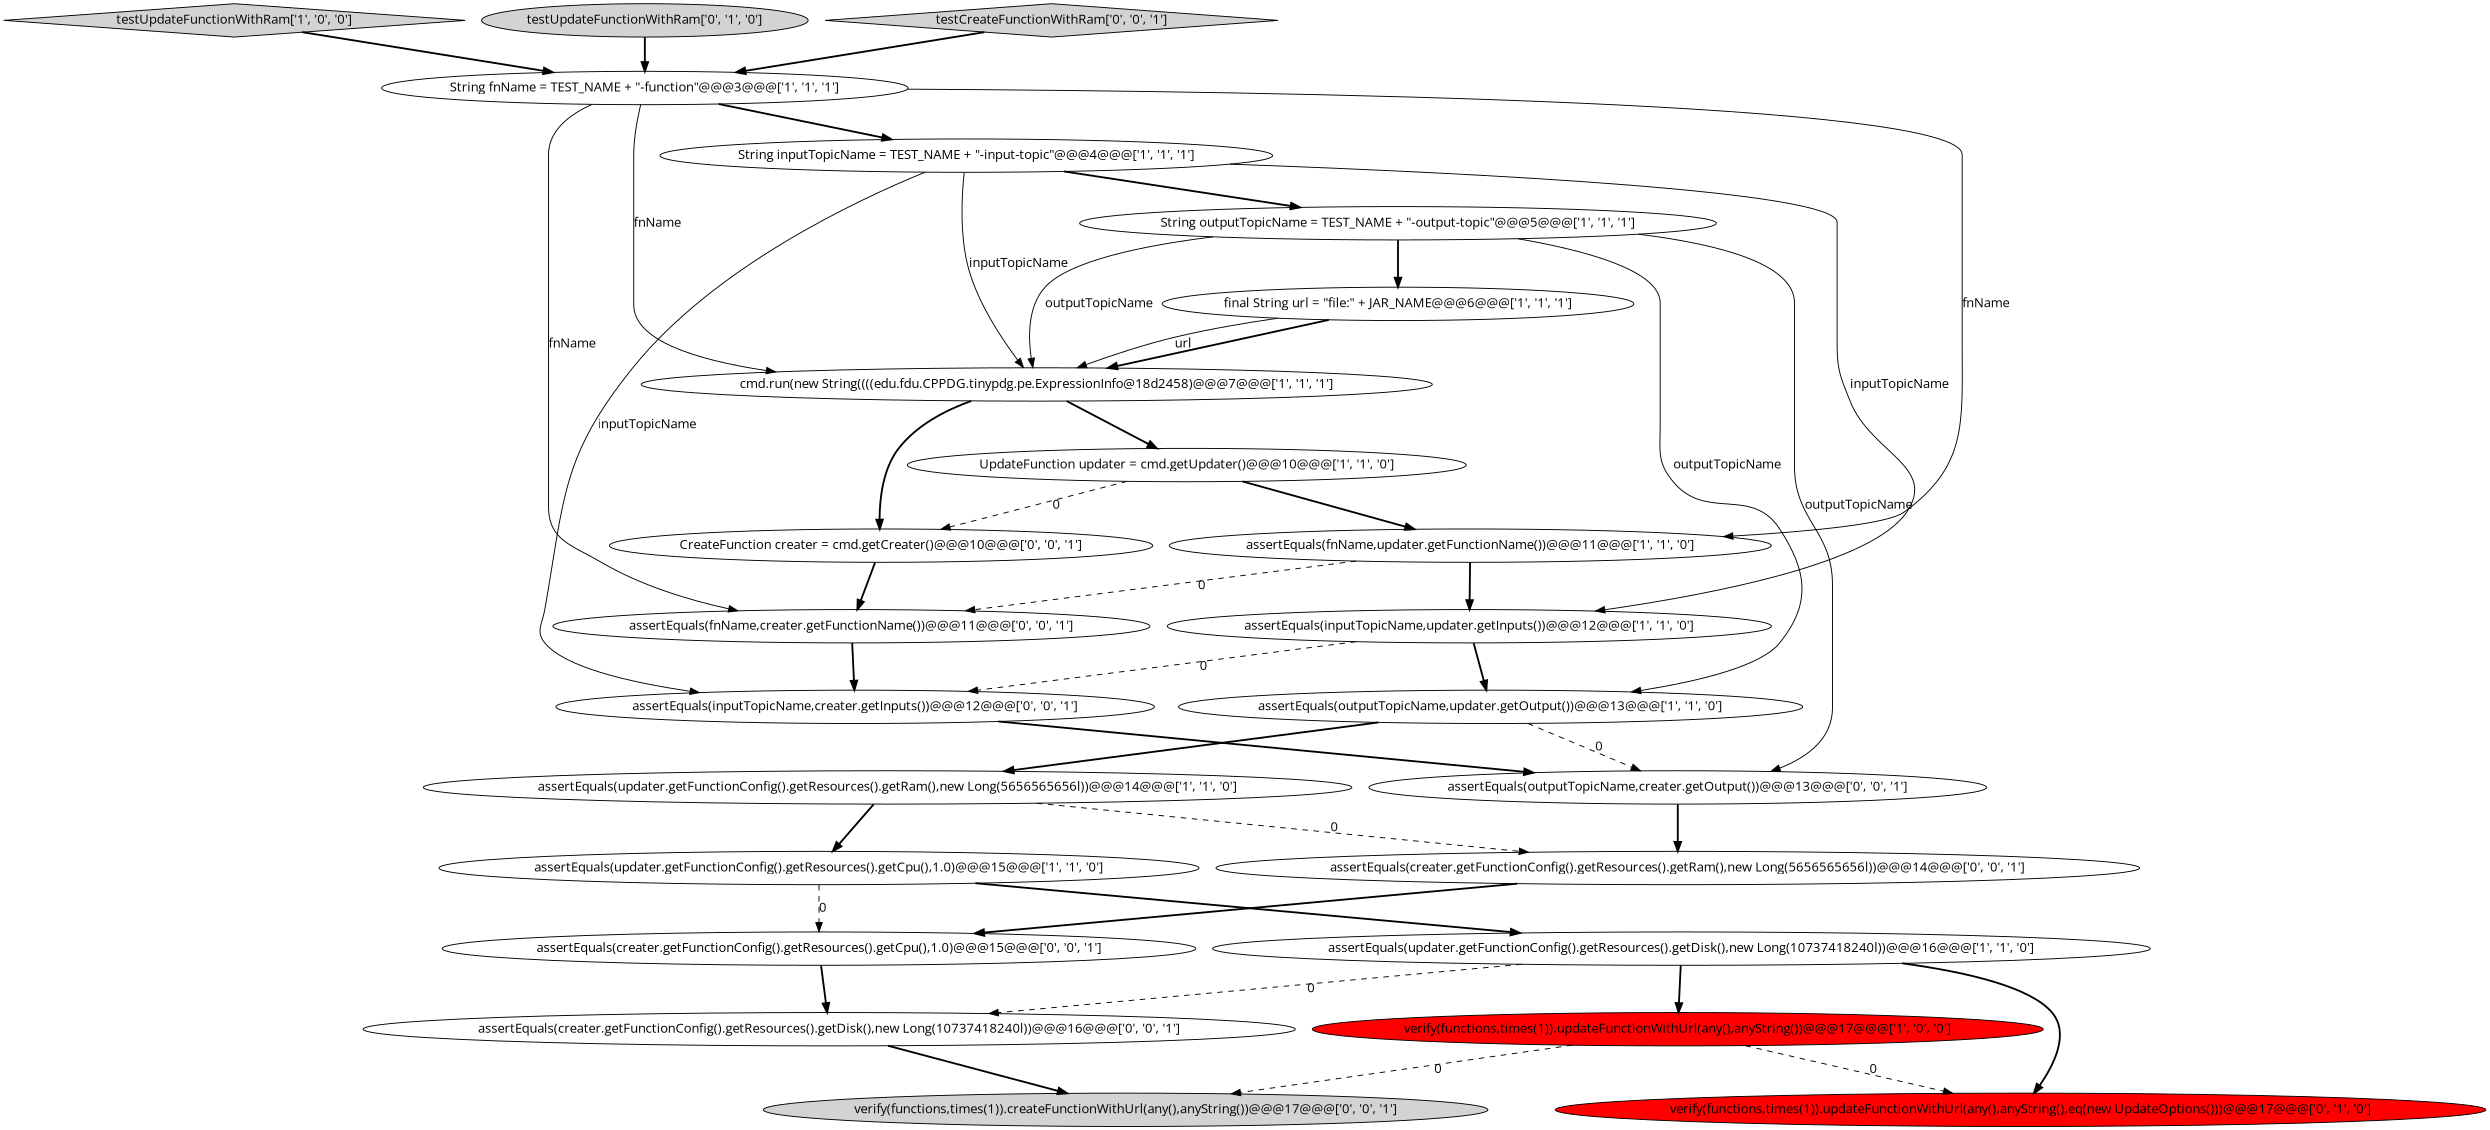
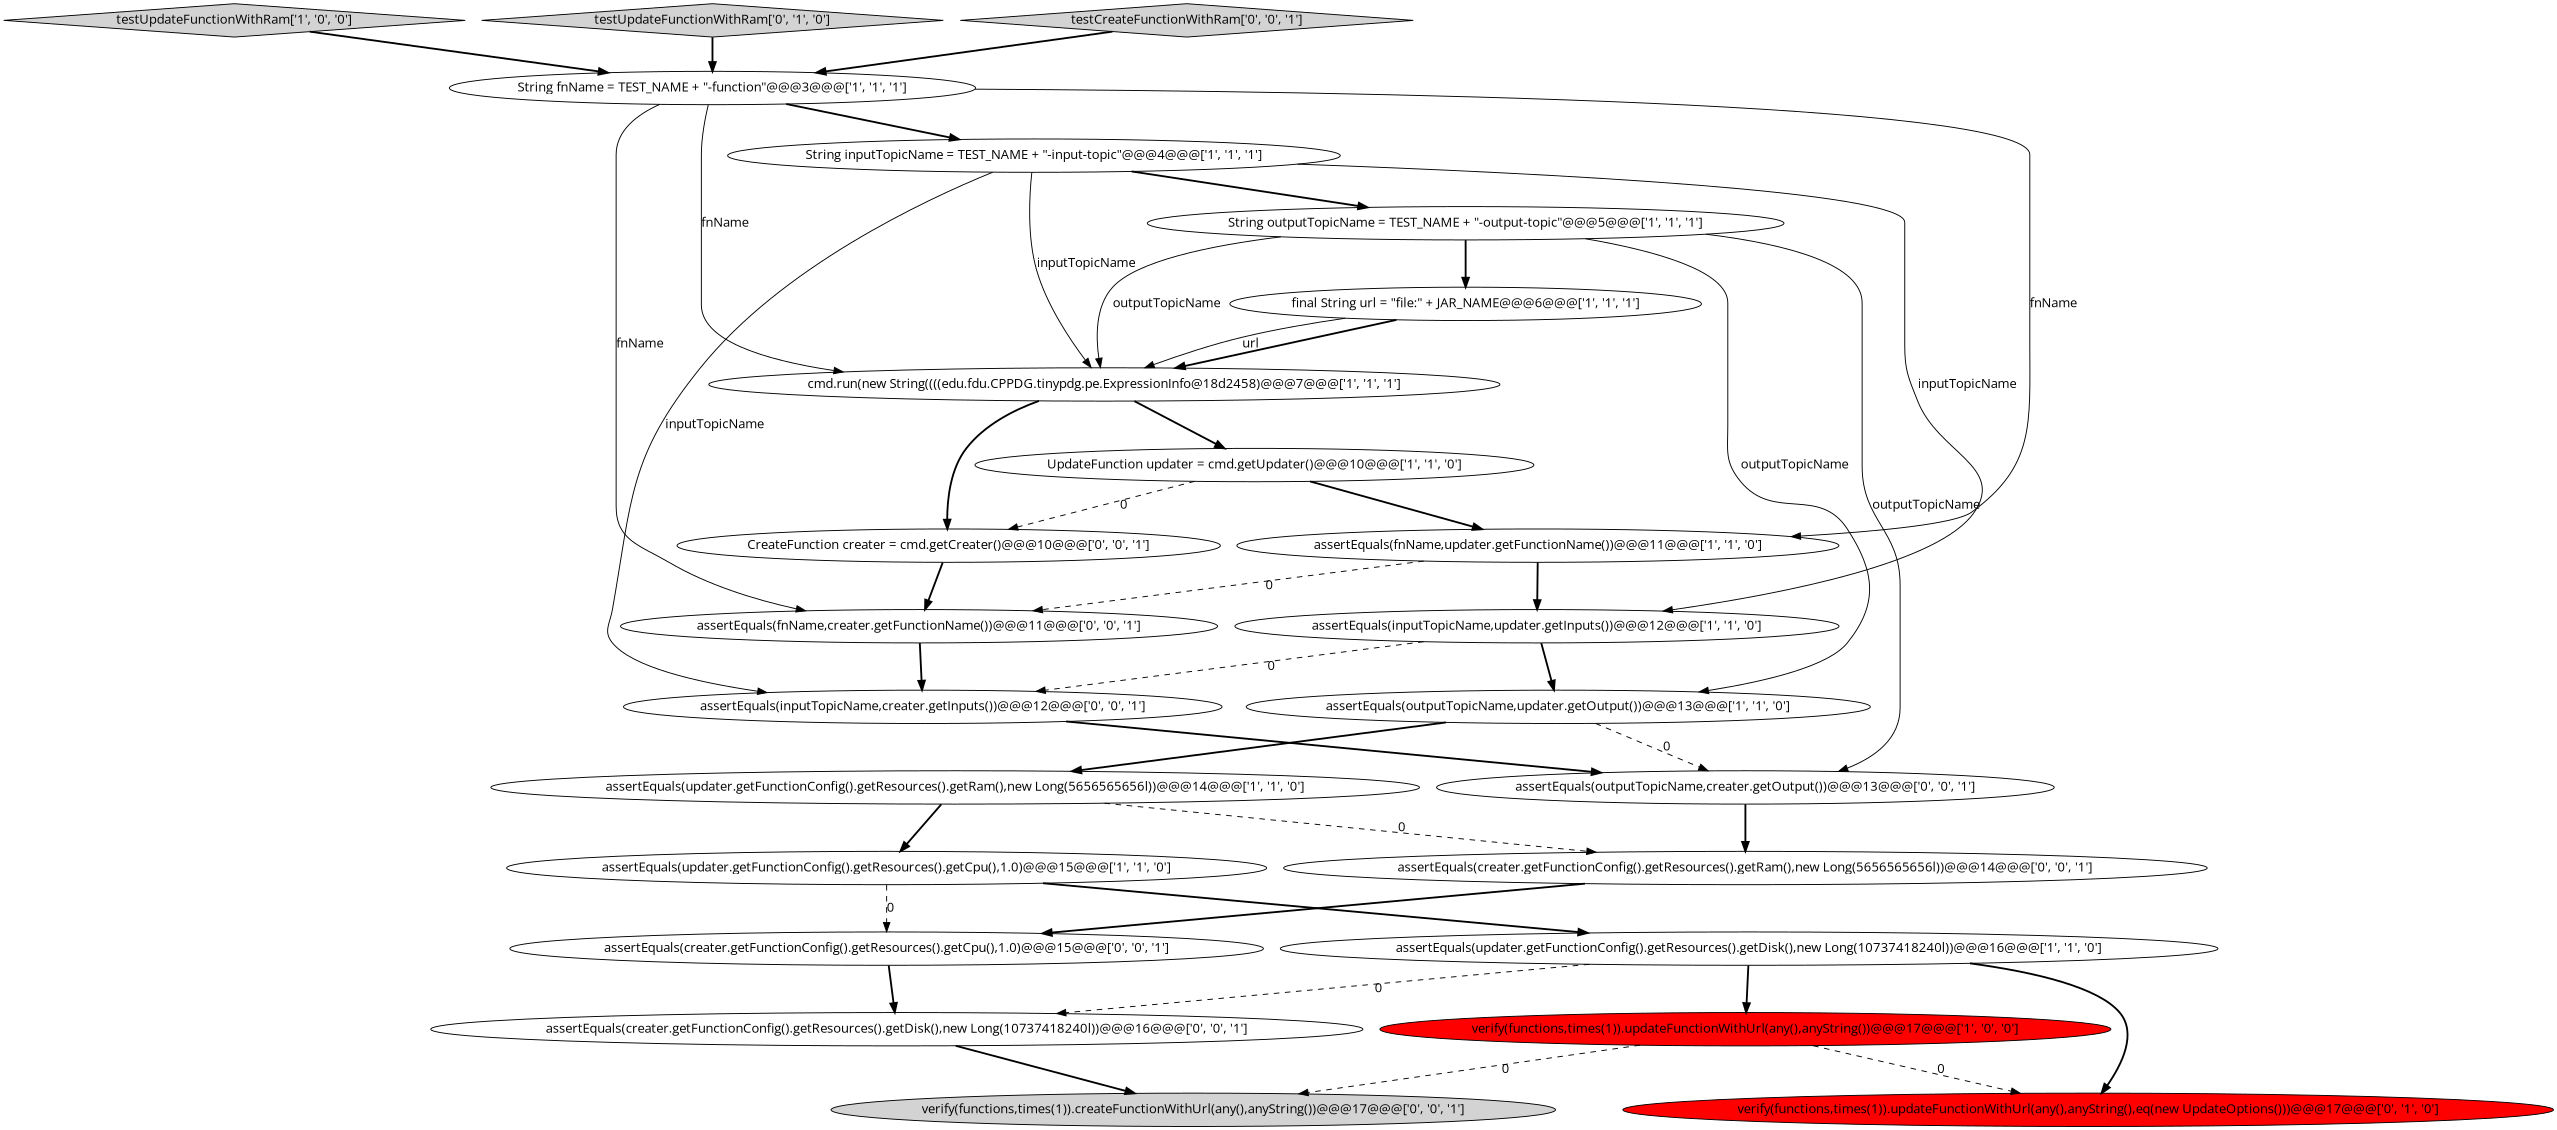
node "testUpdateFunctionWithRam['0', '1', '0']": shape ellipse -> diamond
